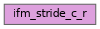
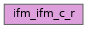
node "ifm_stride_c_r": label "ifm_stride_c_r" -> "ifm_ifm_c_r"
